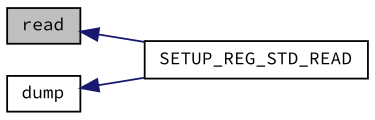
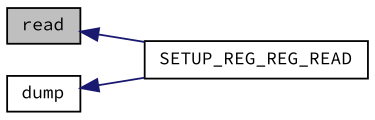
node "SETUP_REG_STD_READ": label "SETUP_REG_STD_READ" -> "SETUP_REG_REG_READ"
